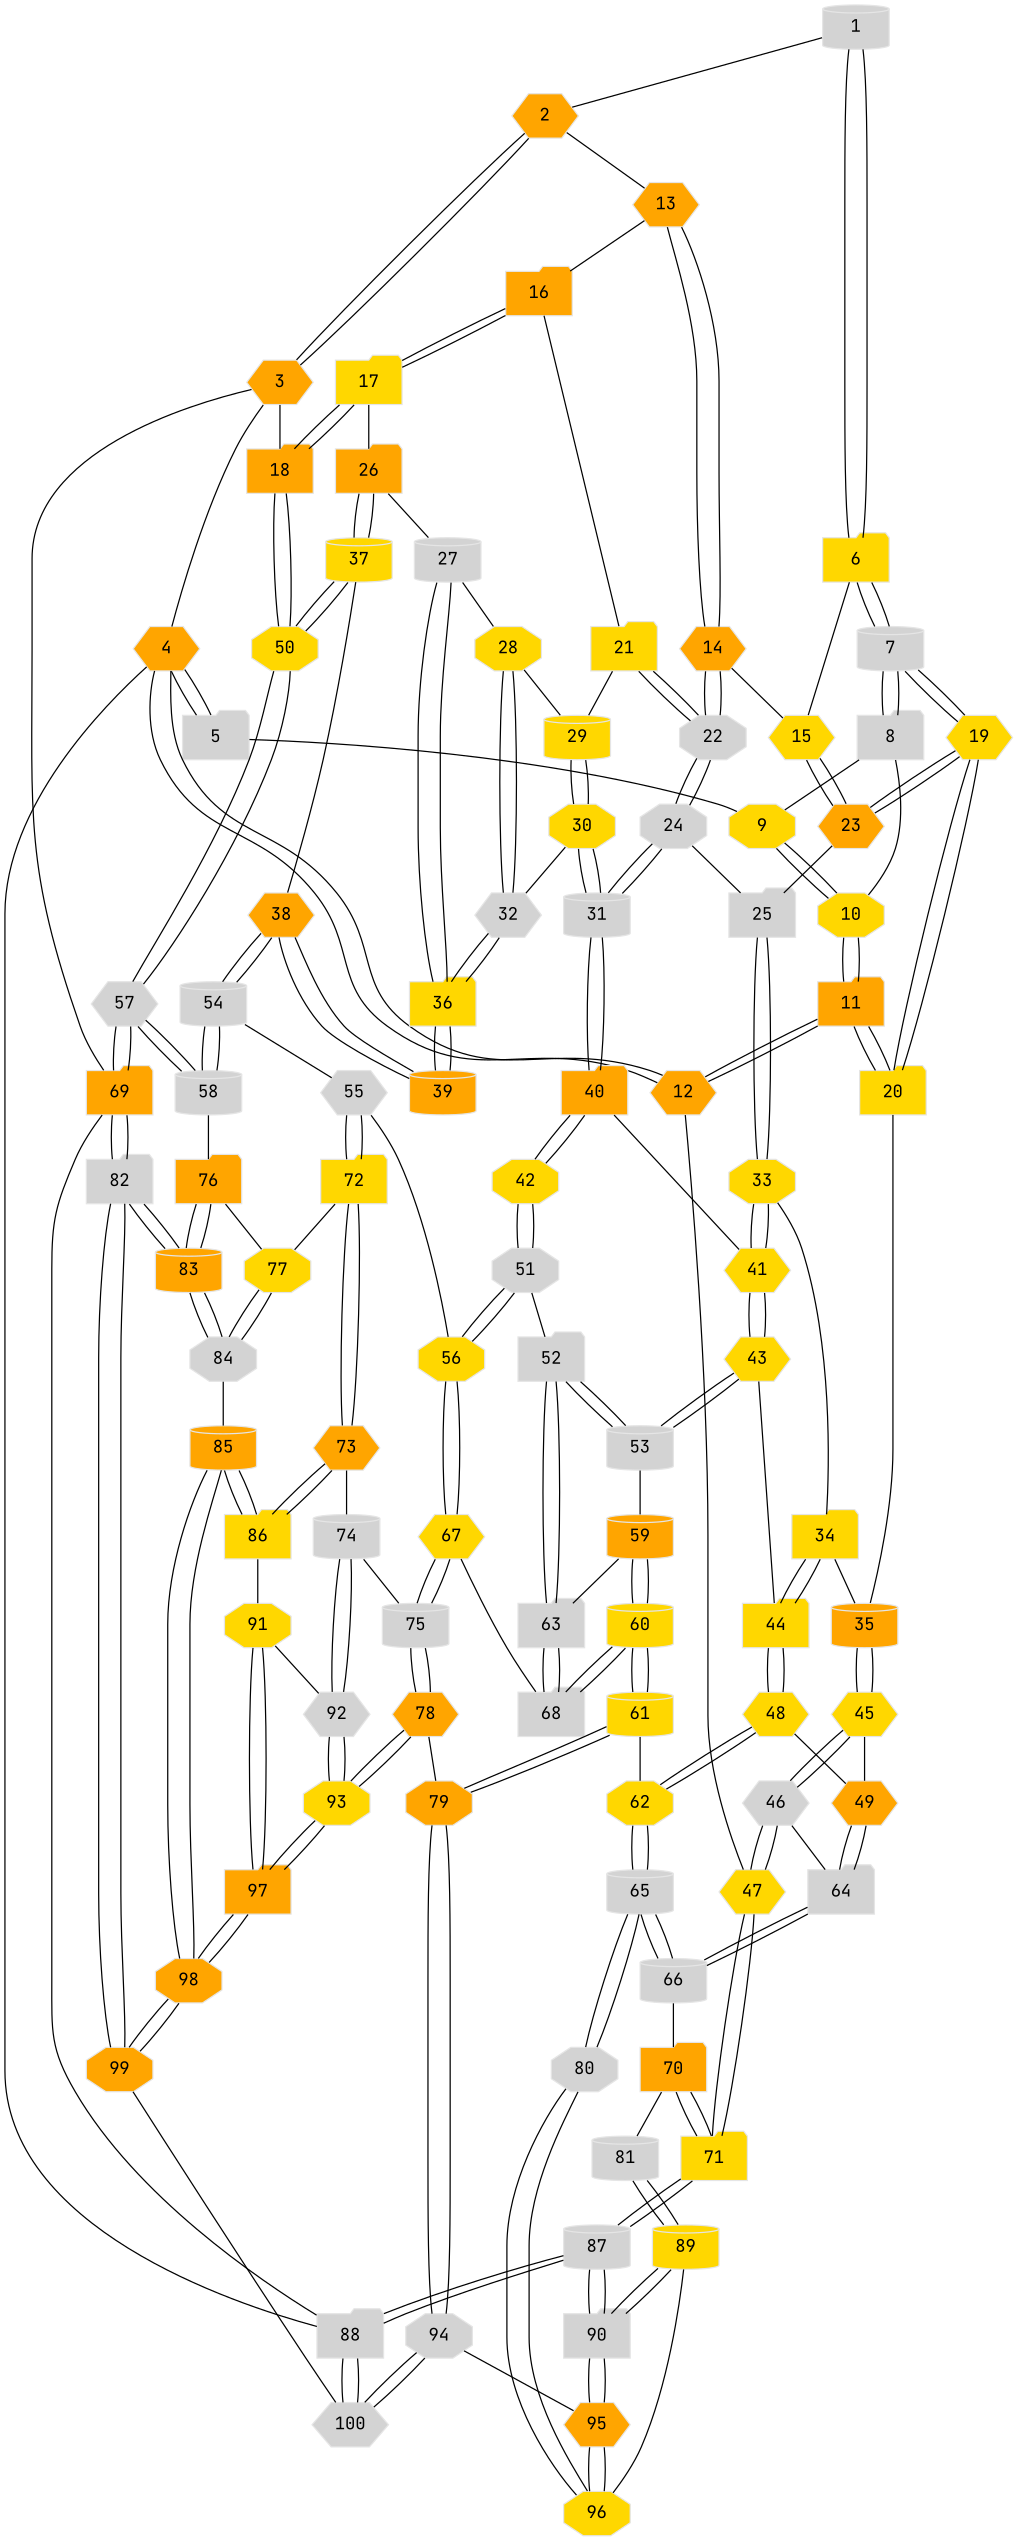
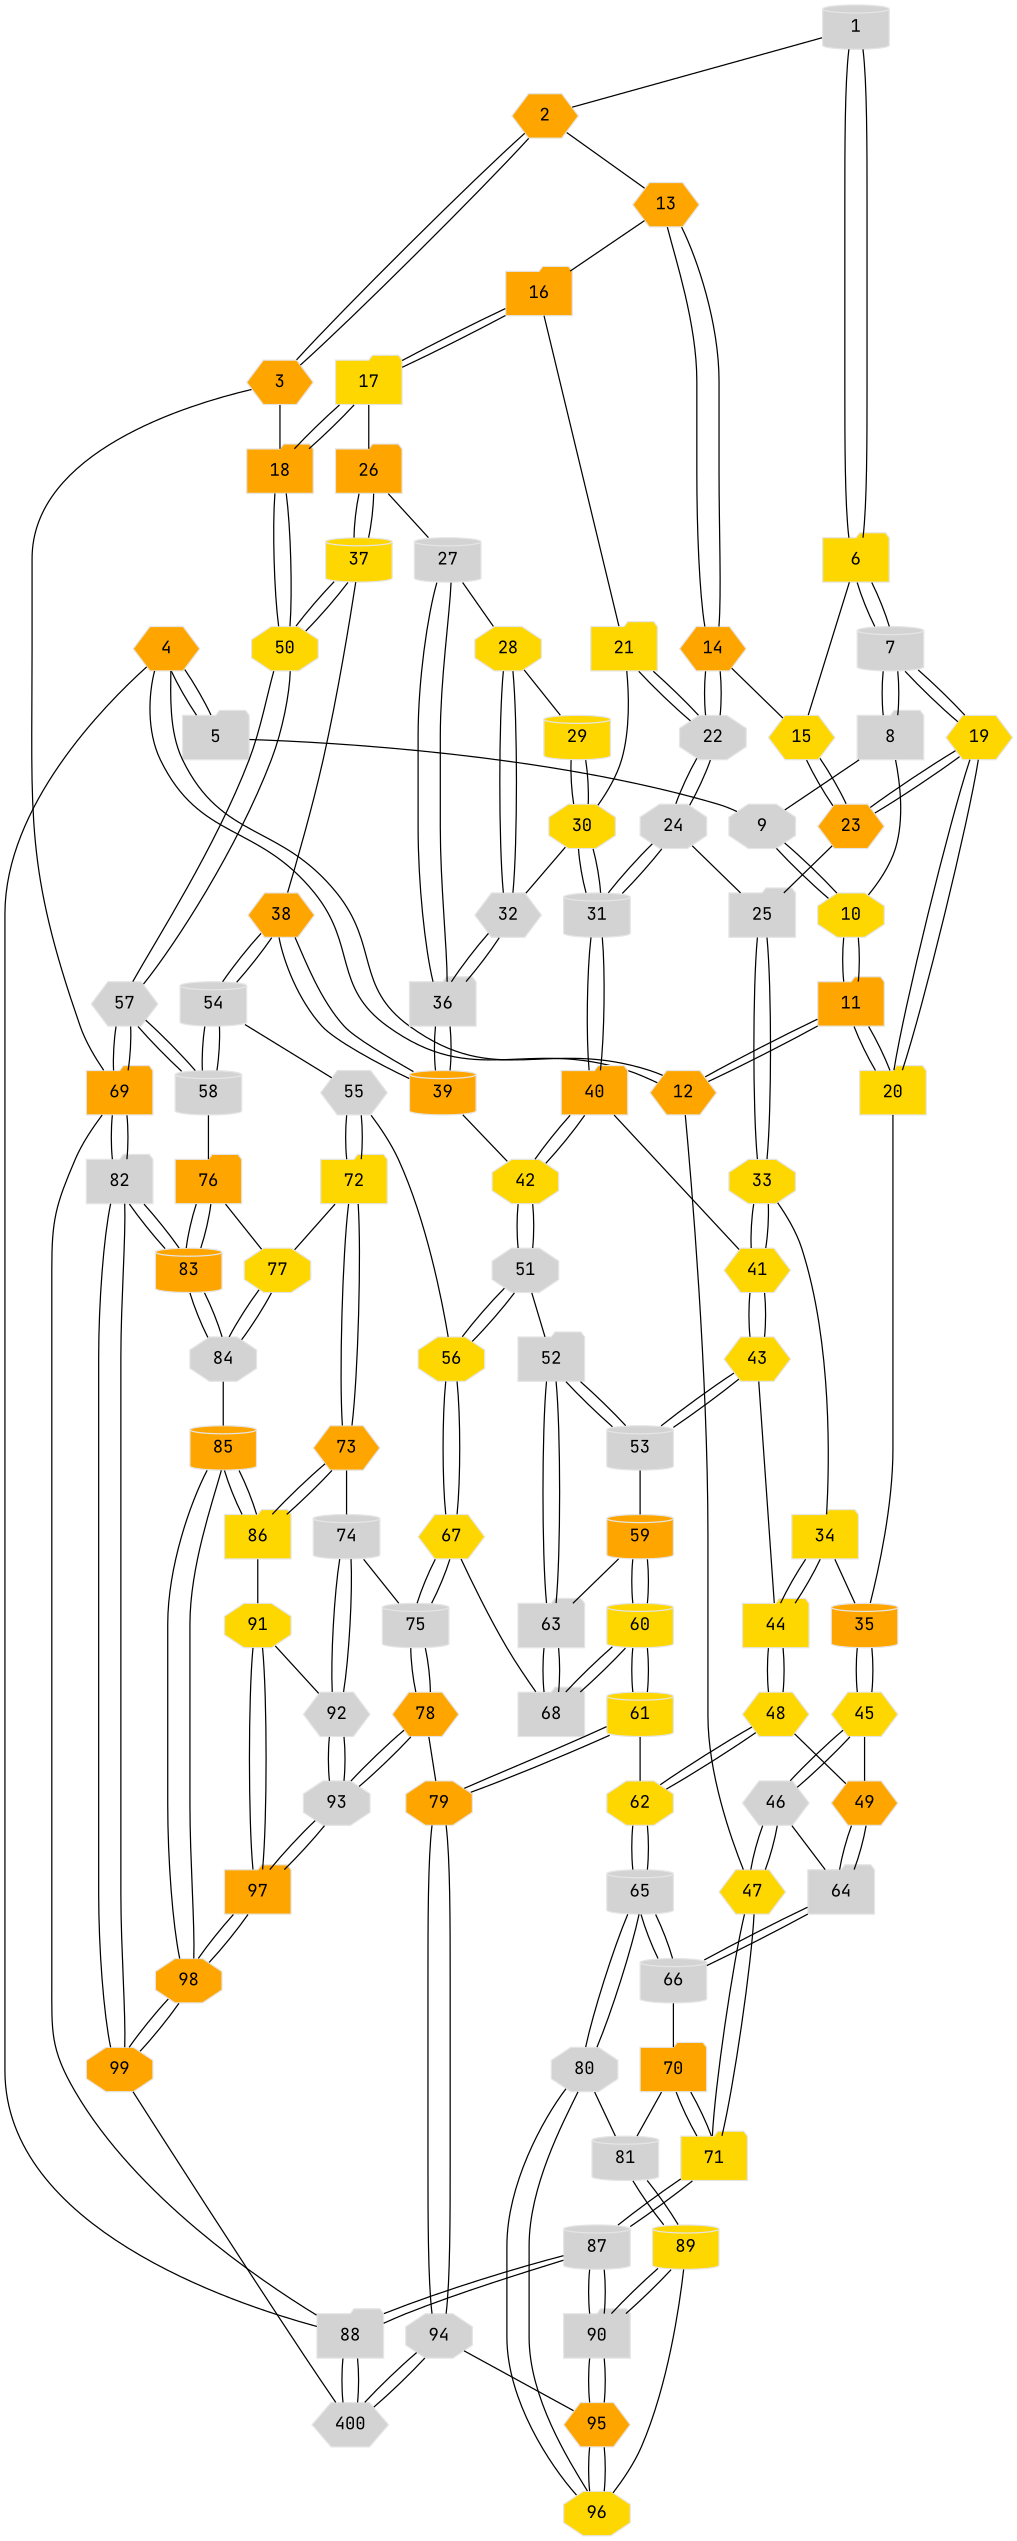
edge "3" -- "4": removed
edge "21" -- "29": now "21" -- "30"
node "9": fillcolor gold -> lightgrey
node "36": fillcolor gold -> lightgrey
edge "39" -- "42": added
node "93": fillcolor gold -> lightgrey
edge "80" -- "81": added
node "100": label "100" -> "400"
